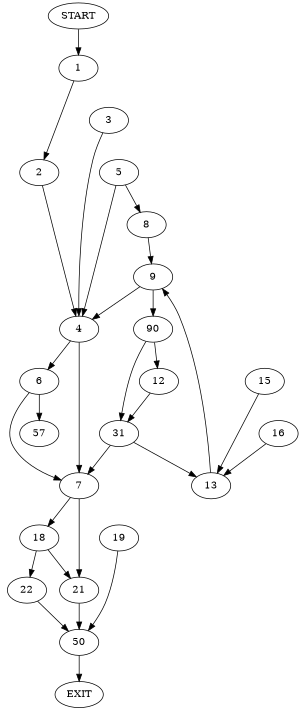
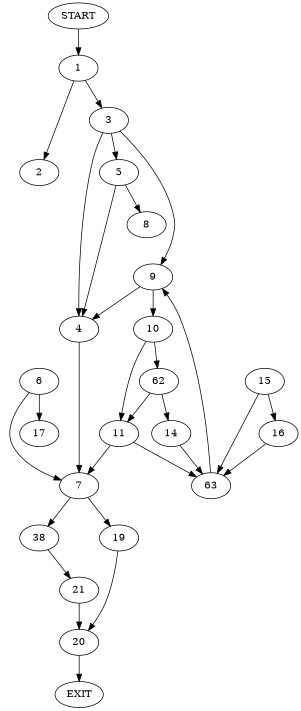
edge "1" -> "3": added
edge "3" -> "5": added
edge "2" -> "4": removed
edge "8" -> "9": now "3" -> "9"
node "90": label "90" -> "10"
edge "4" -> "6": removed
node "12": label "12" -> "62"
edge "15" -> "16": added
node "57": label "57" -> "17"
node "31": label "31" -> "11"
node "14": added
node "13": label "13" -> "63"
edge "7" -> "21": now "7" -> "19"
node "18": label "18" -> "38"
node "22": removed
node "50": label "50" -> "20"
